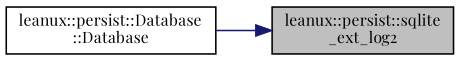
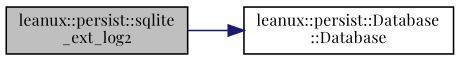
edge "leanux::persist::Database ::Database" -> "leanux::persist::sqlite _ext_log2": reversed
